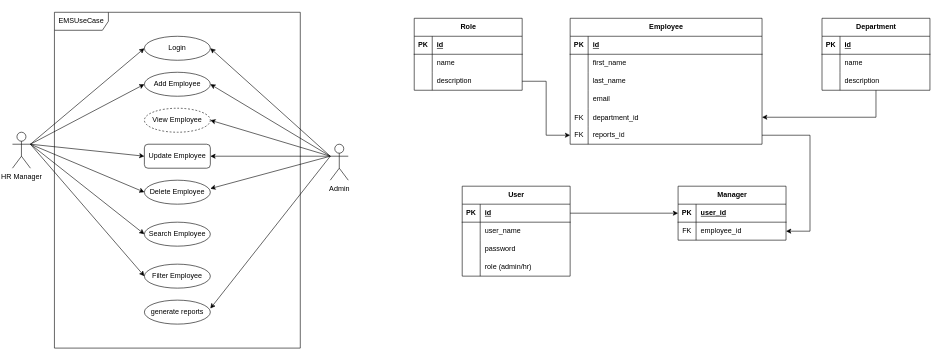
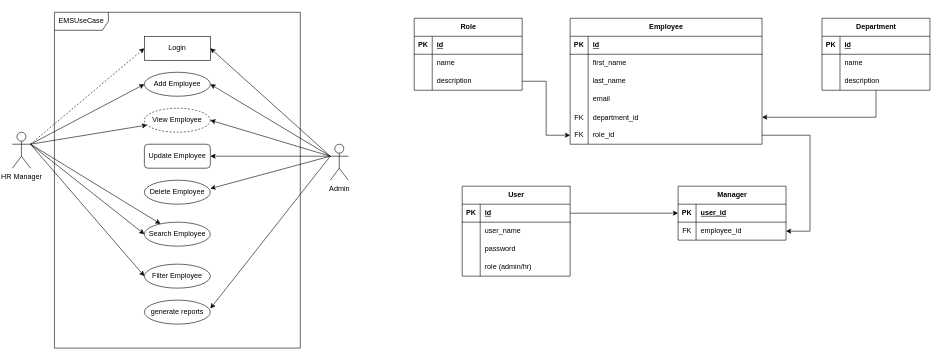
node "Login": shape ellipse -> rectangle
edge "HR Manager" -> "Login": style solid -> dashed
node "reports_id": label "reports_id" -> "role_id"
edge "HR Manager" -> "Update Employee": now "HR Manager" -> "Search Employee"
edge "HR Manager" -> "Delete Employee": now "HR Manager" -> "View Employee"
